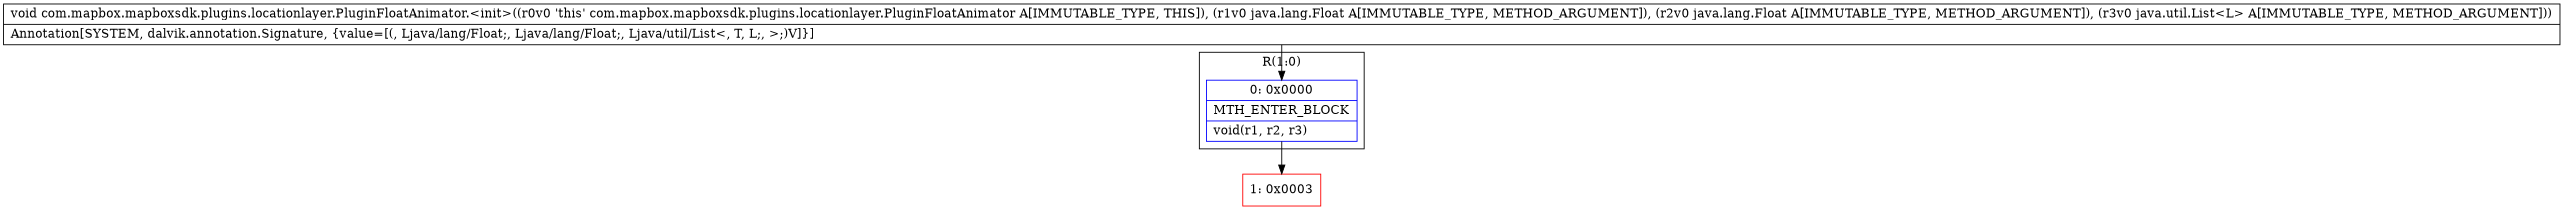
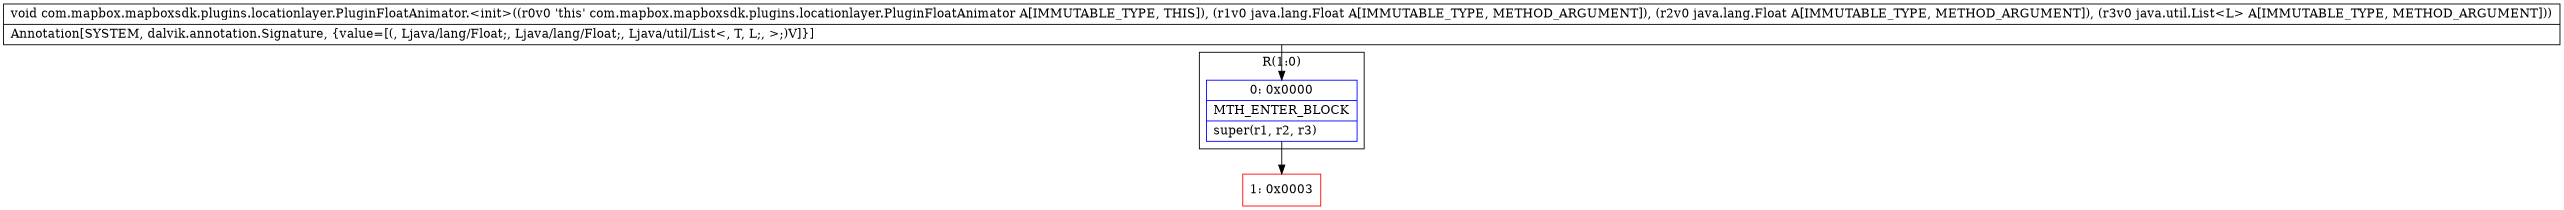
node "0: 0x0000": text "void(r1, r2, r3)" -> "super(r1, r2, r3)"
